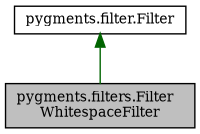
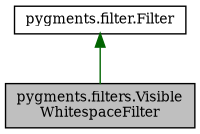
node "pygments.filters.Filter WhitespaceFilter": label "pygments.filters.Filter WhitespaceFilter" -> "pygments.filters.Visible WhitespaceFilter"
